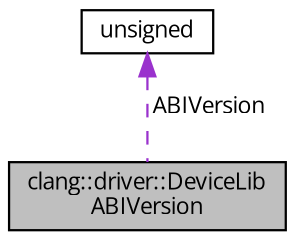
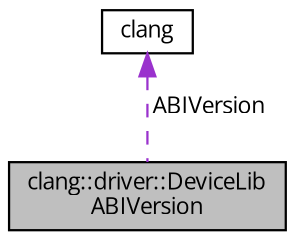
node "unsigned": label "unsigned" -> "clang"
